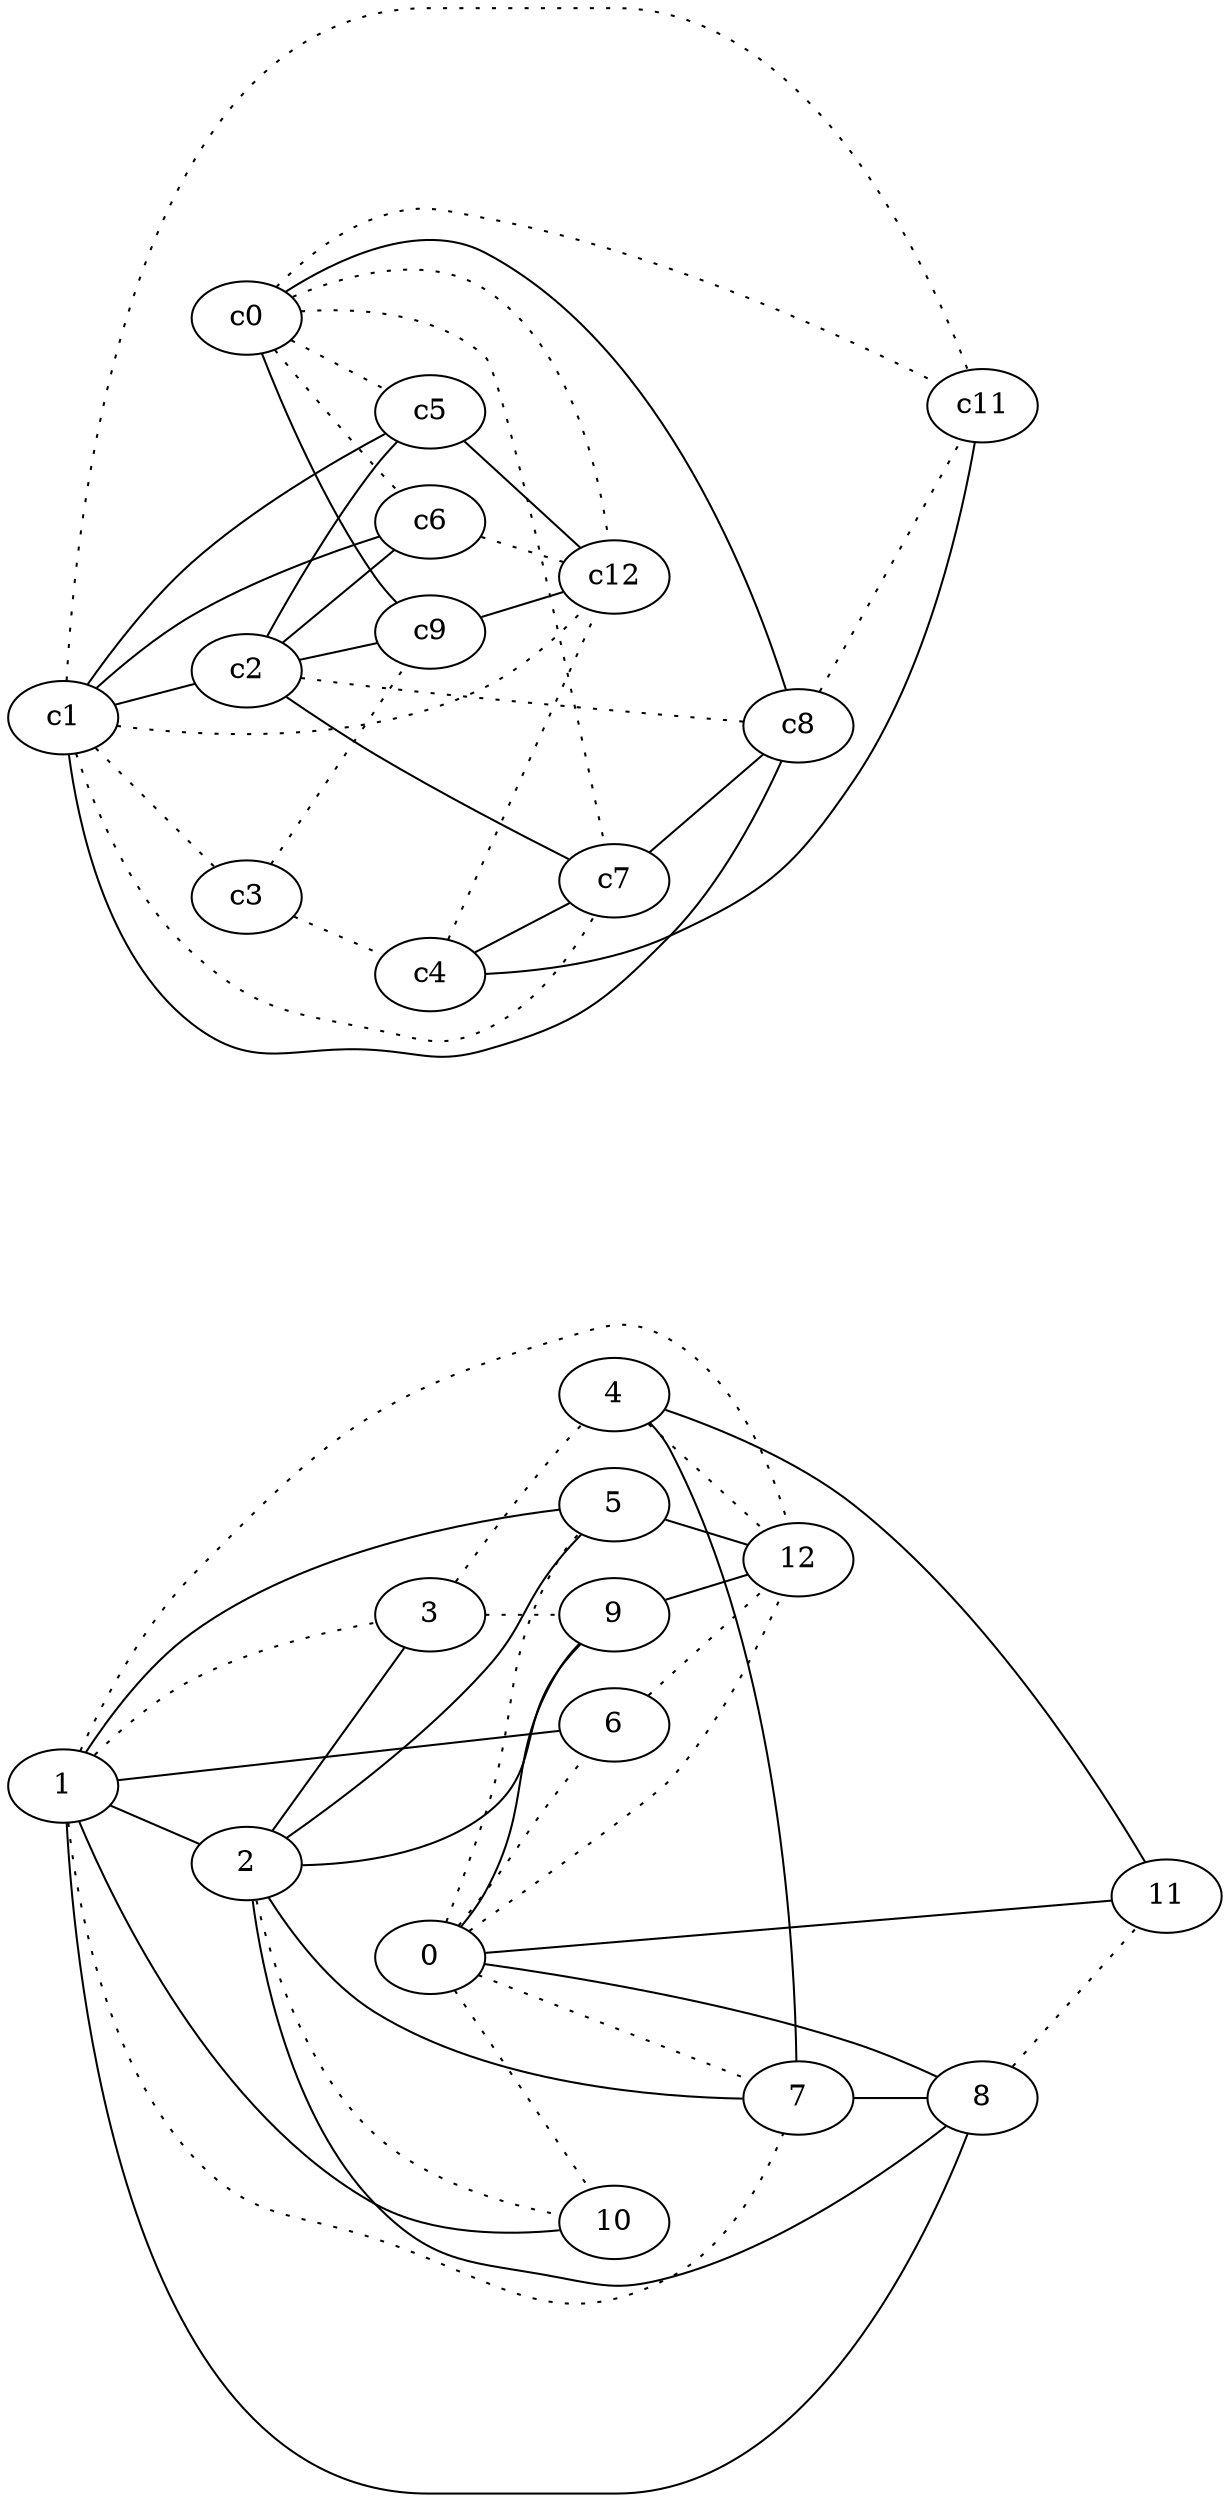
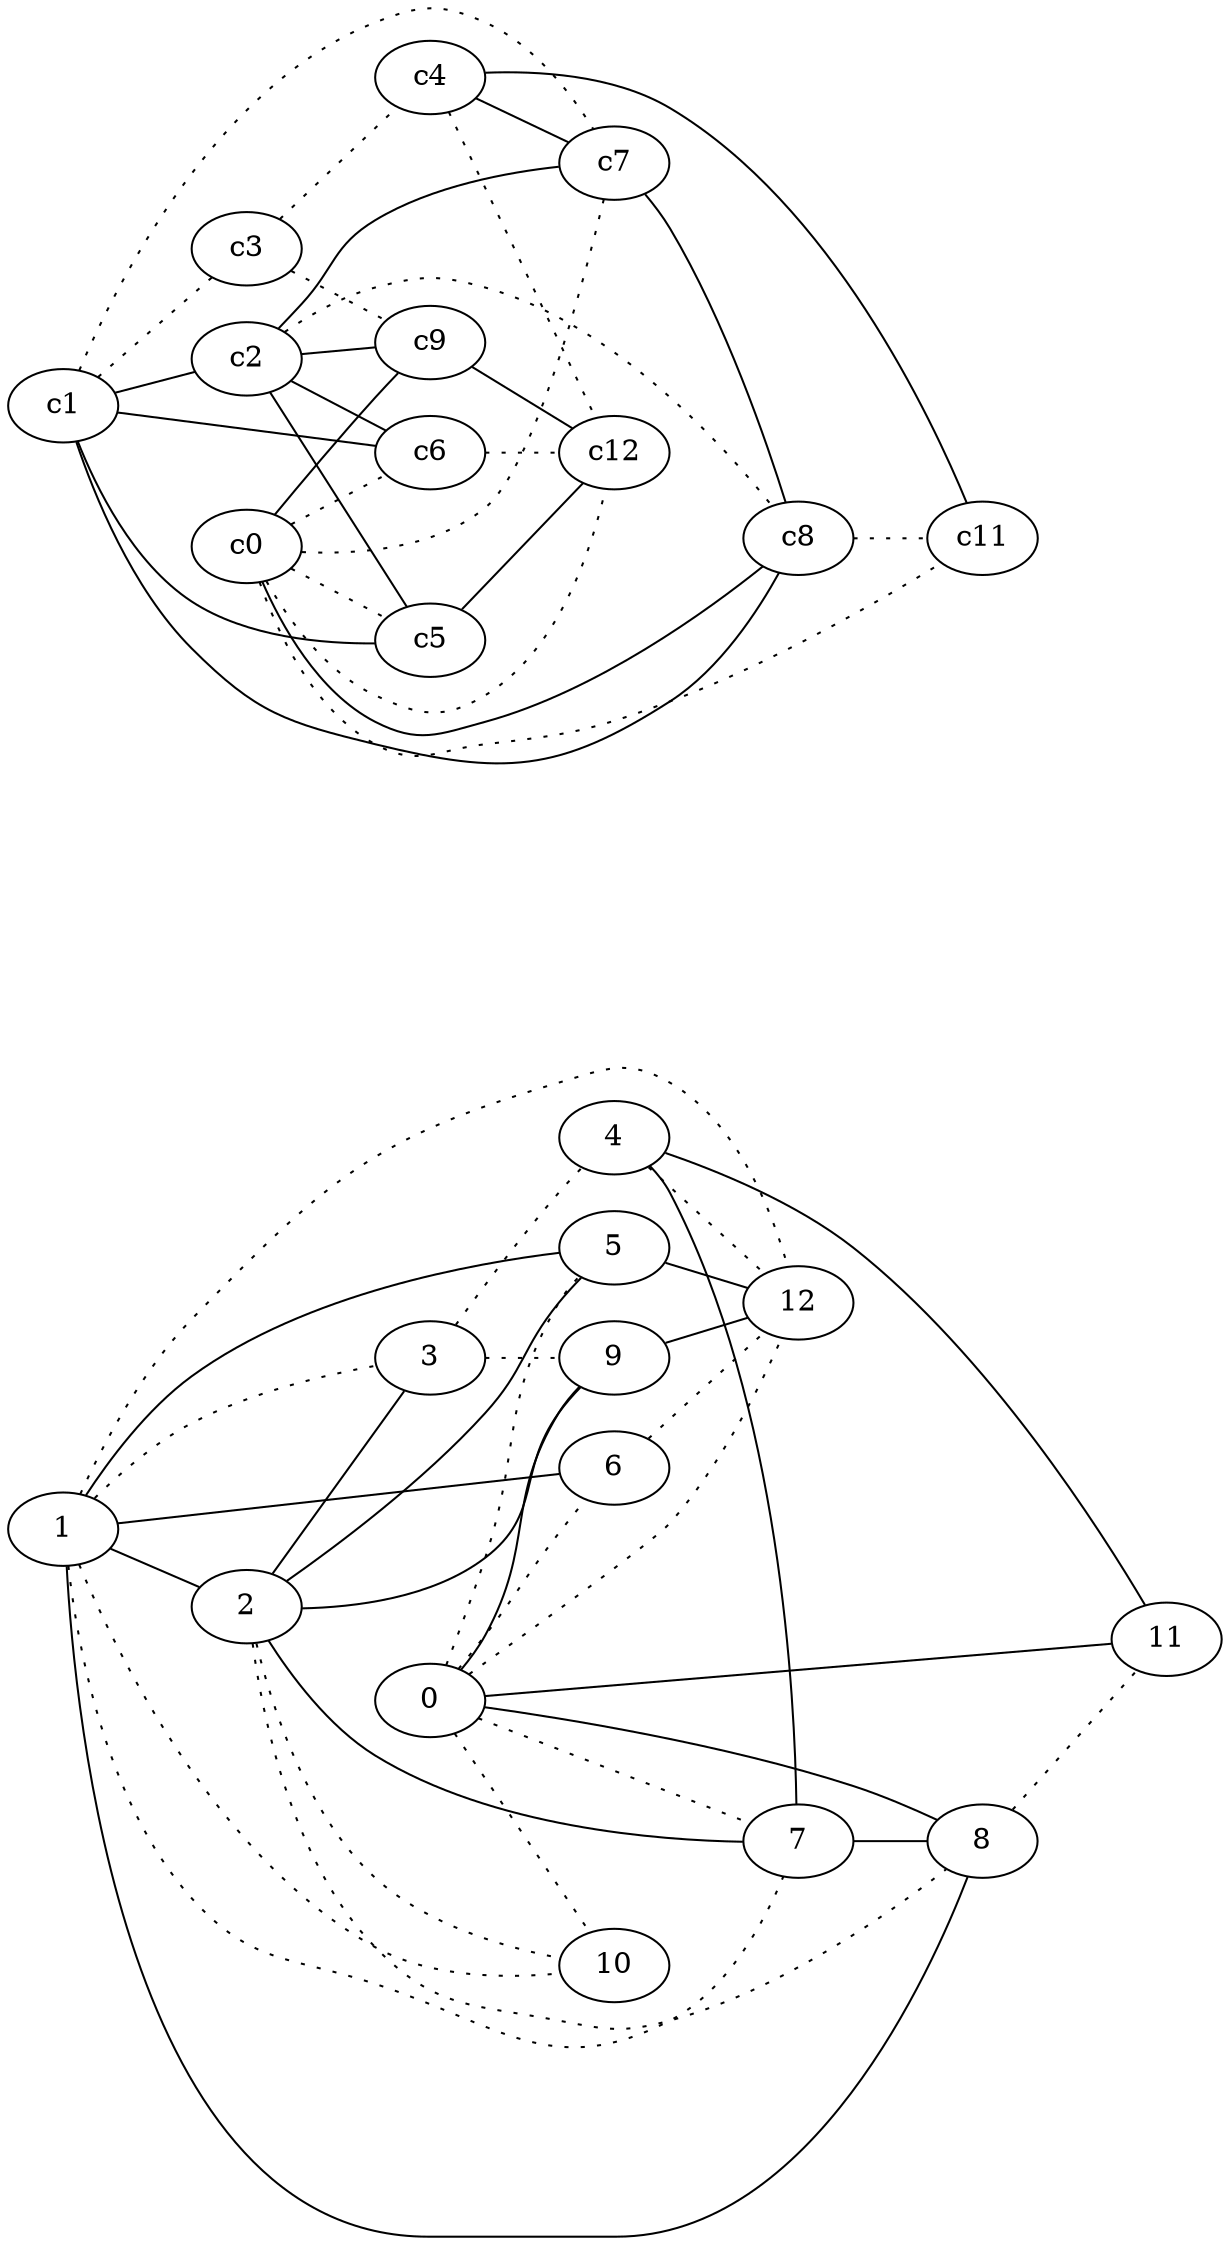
edge "c11" -- "c1": removed
edge "c12" -- "c1": removed
edge "1" -- "10": style solid -> dotted
edge "2" -- "8": style solid -> dotted
